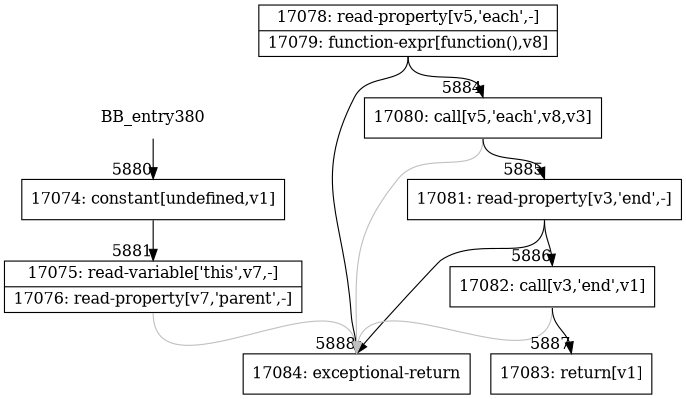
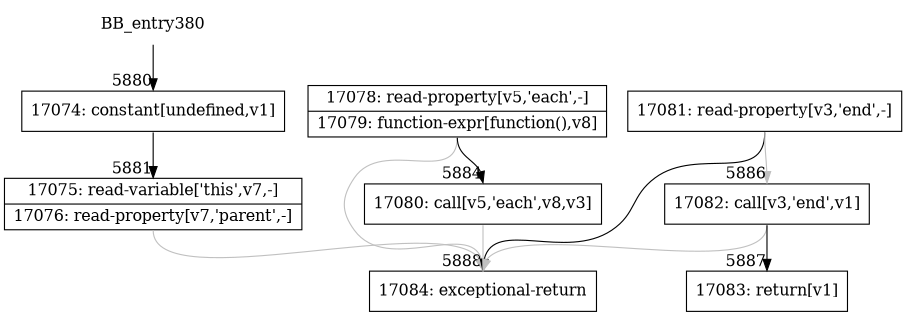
edge "17080: call[v5,'each',v8,v3]" -> "17081: read-property[v3,'end',-]": removed
edge "17078: read-property[v5,'each',-]" -> "17084: exceptional-return": color black -> gray
edge "17081: read-property[v3,'end',-]" -> "17082: call[v3,'end',v1]": color black -> gray
